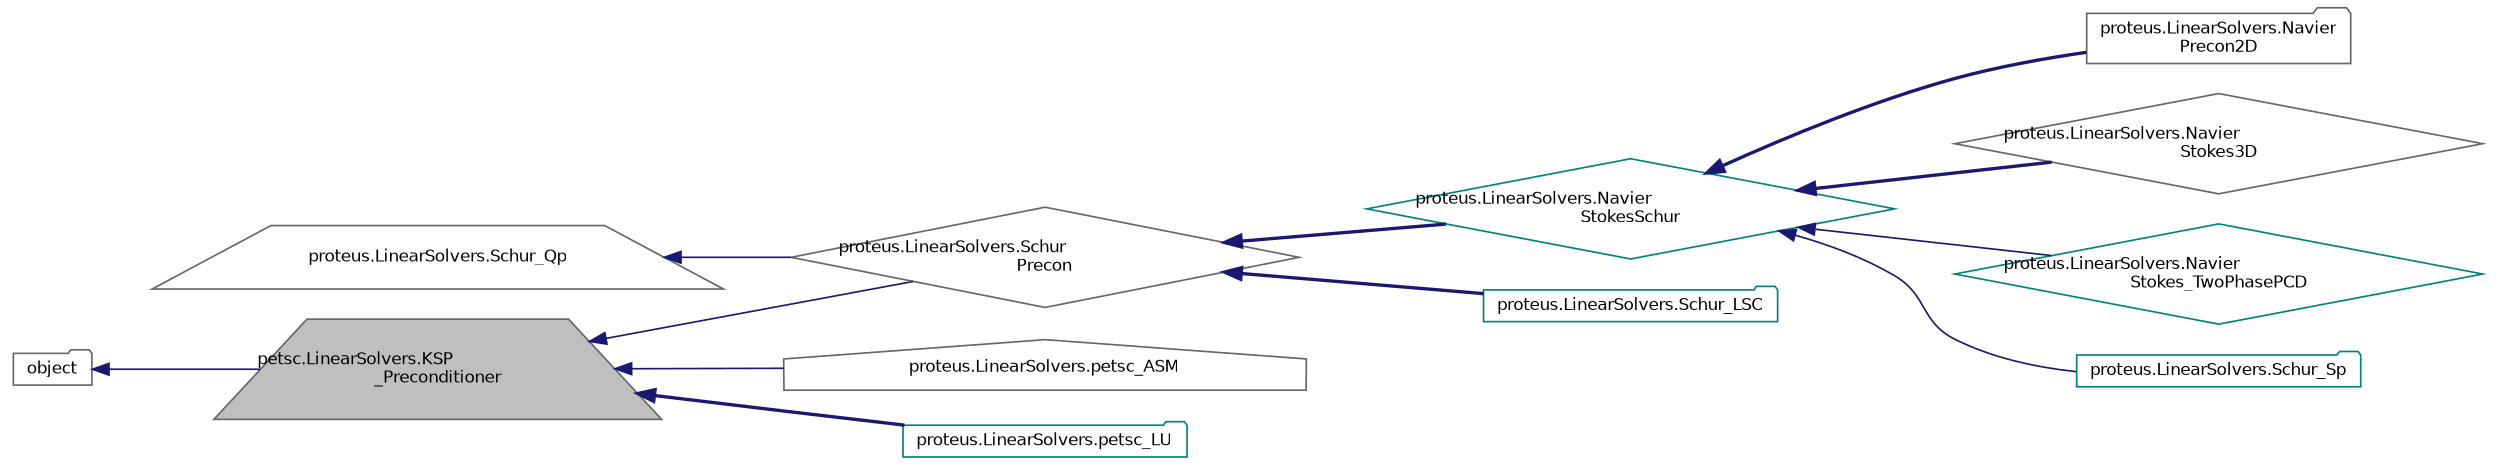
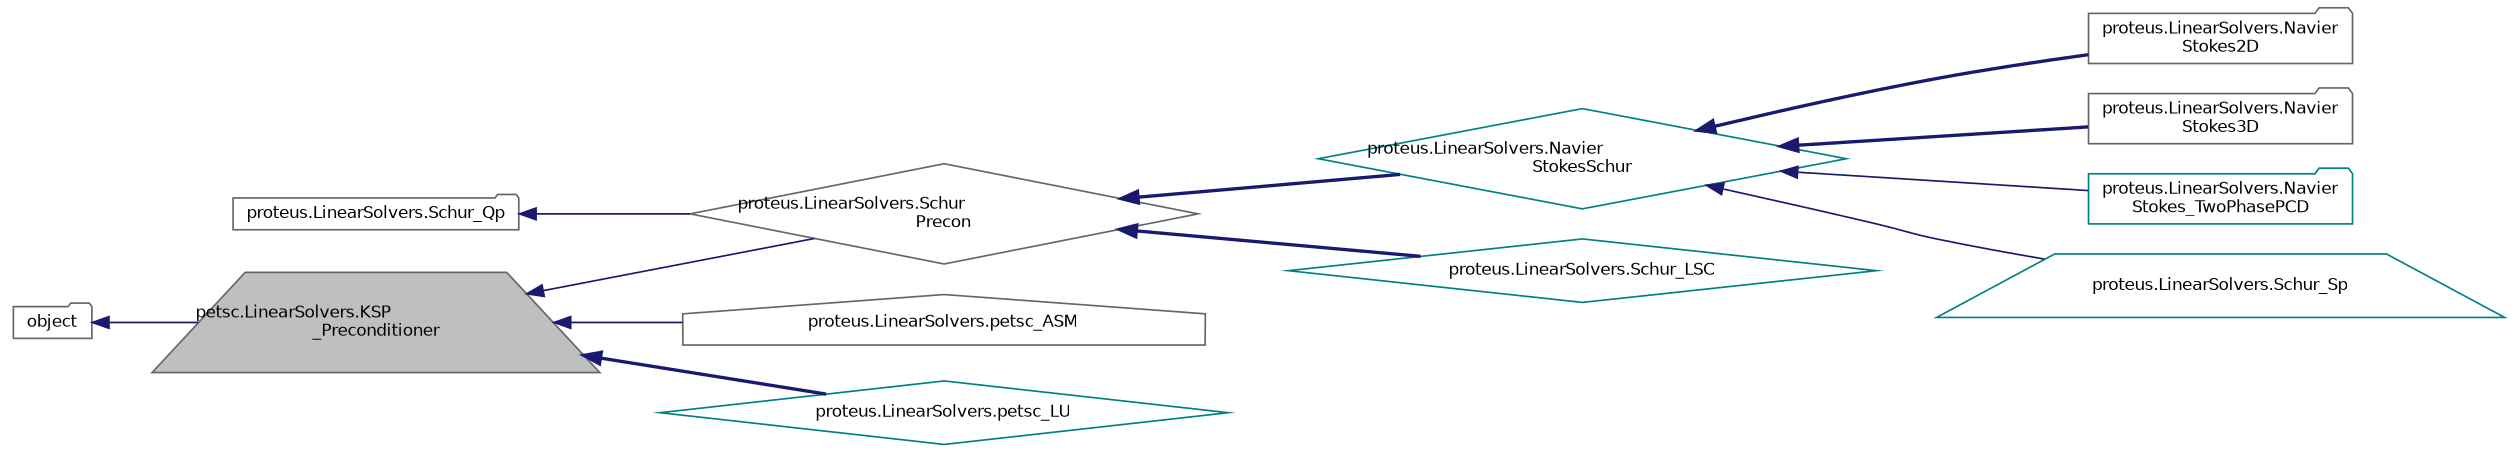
node "proteus.LinearSolvers.Navier Precon2D": label "proteus.LinearSolvers.Navier Precon2D" -> "proteus.LinearSolvers.Navier Stokes2D"
node "proteus.LinearSolvers.Navier Stokes3D": shape diamond -> folder
node "proteus.LinearSolvers.Schur_Qp": shape trapezium -> folder
node "proteus.LinearSolvers.Navier Stokes_TwoPhasePCD": shape diamond -> folder
node "proteus.LinearSolvers.Schur_LSC": shape folder -> diamond
node "proteus.LinearSolvers.Schur_Sp": shape folder -> trapezium
node "proteus.LinearSolvers.petsc_LU": shape folder -> diamond
